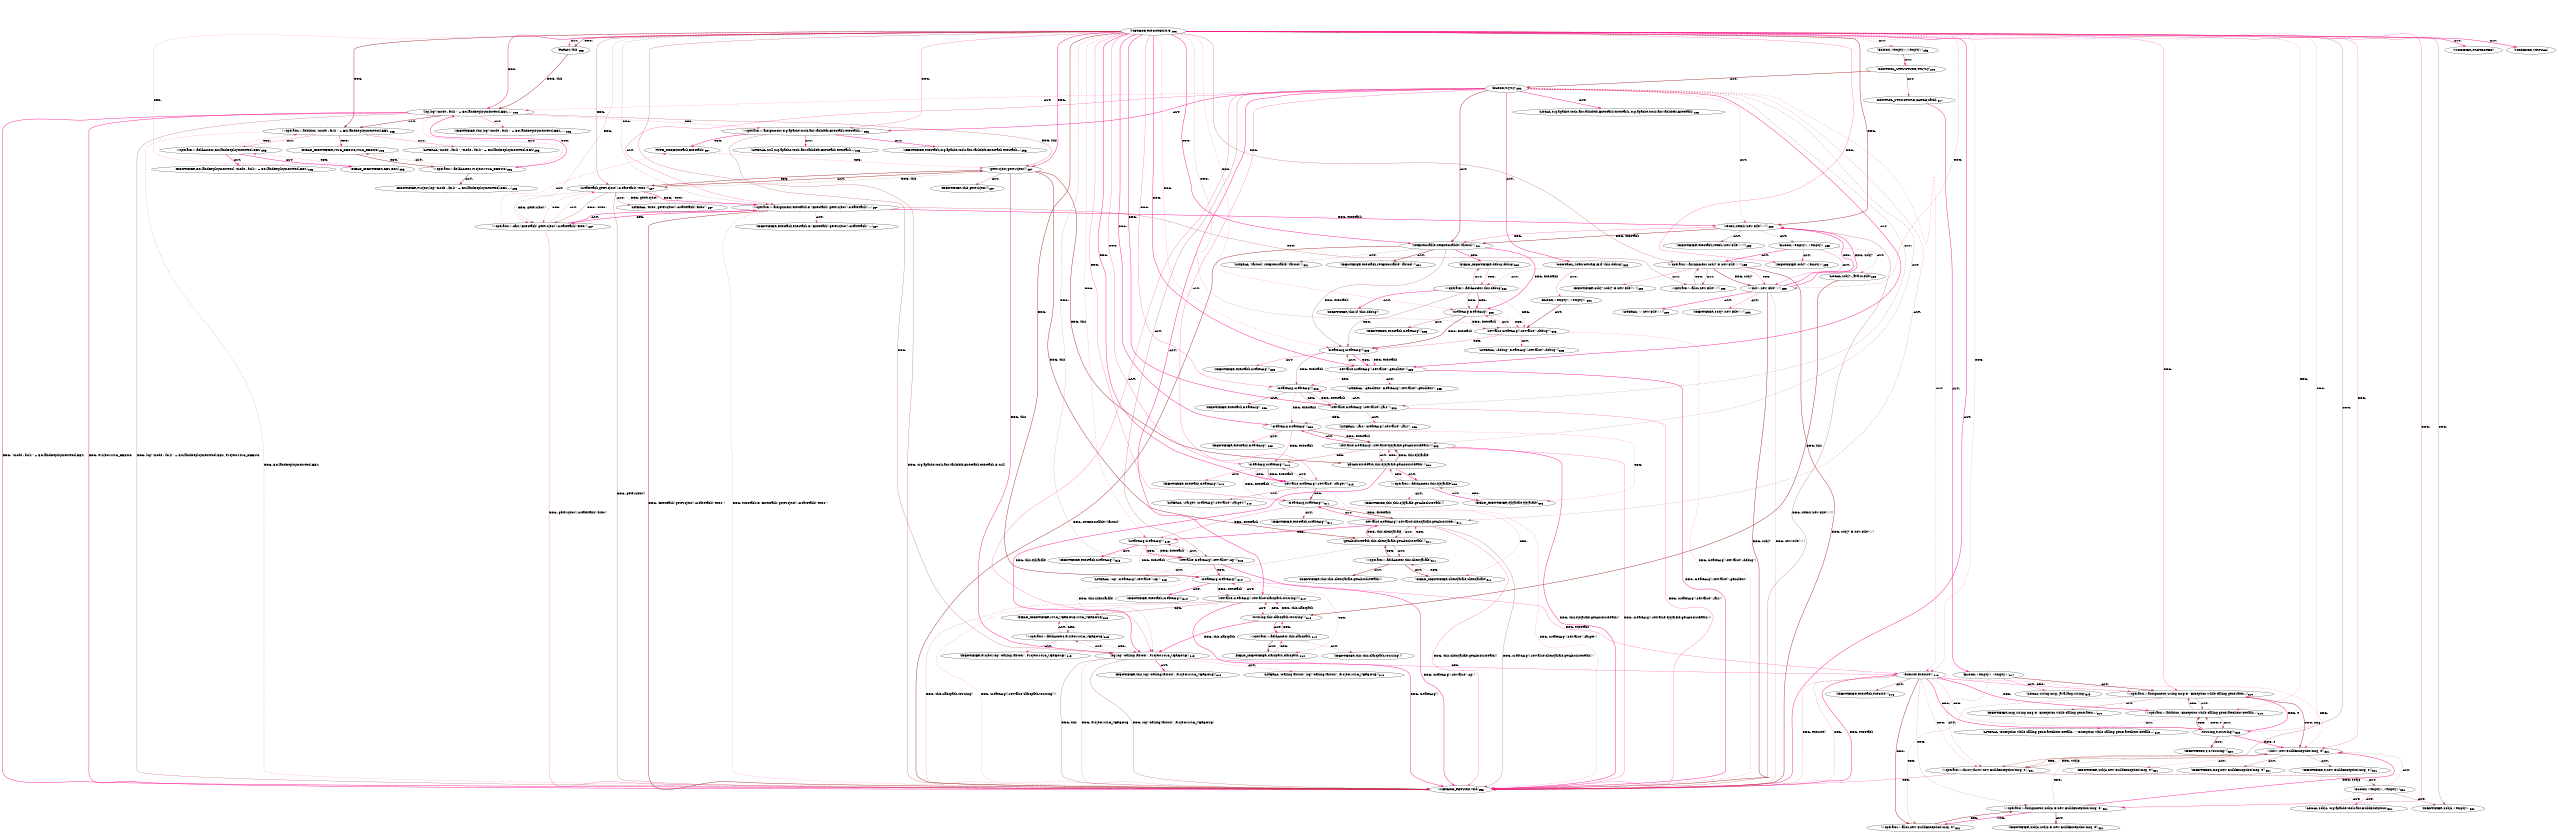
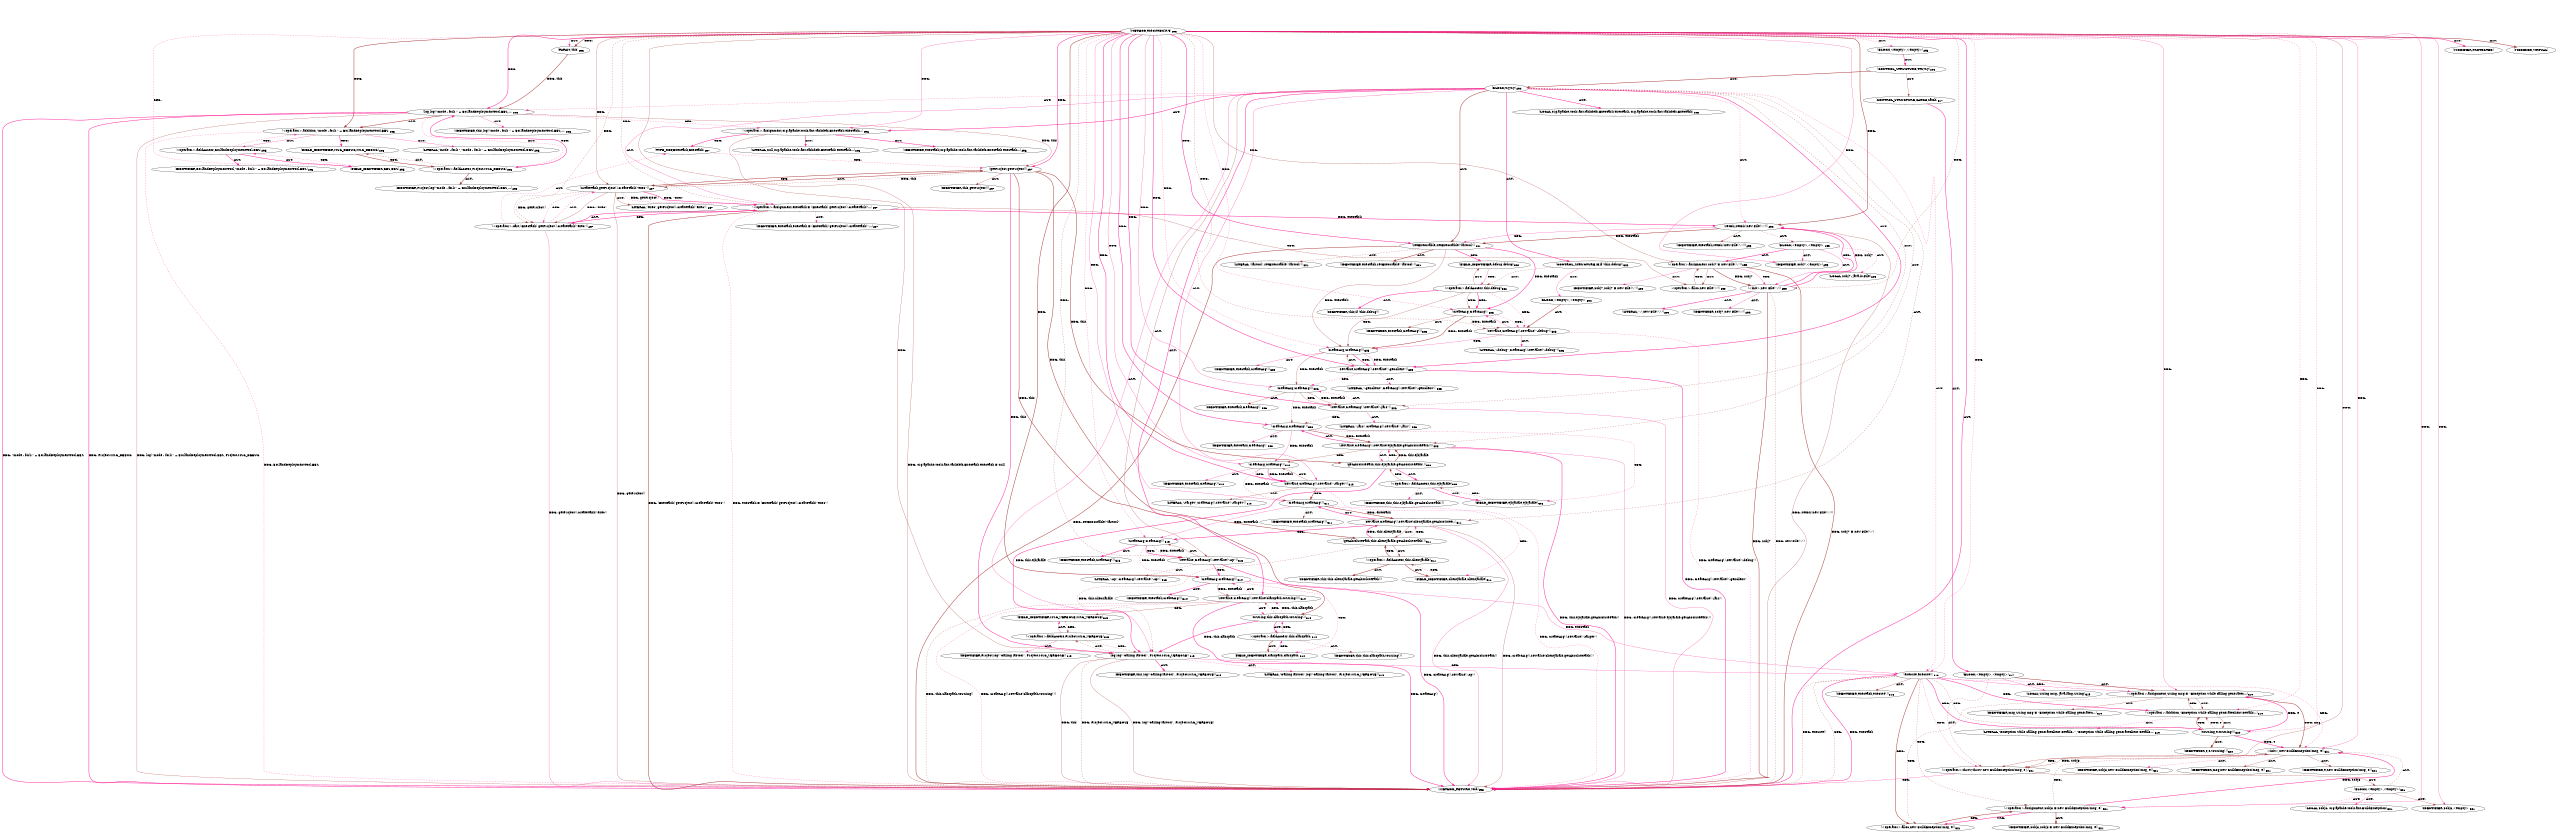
edge "(METHOD,executeForkV5)" -> "(MODIFIER,VIRTUAL)": color deeppink -> brown
edge "(METHOD,executeForkV5)" -> "(IDENTIFIER,$obj8,<empty>)": color brown -> deeppink
edge "(LOCAL,$obj7: java.io.File)" -> "(toString,this.classpath.toString())": now "(getProject,getProject())" -> "(toString,this.classpath.toString())"
